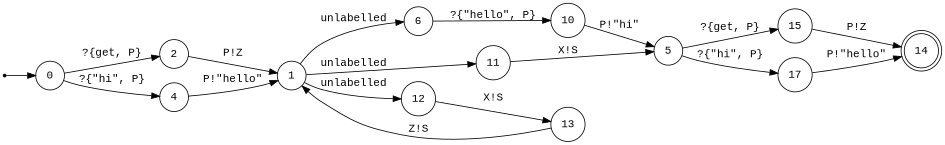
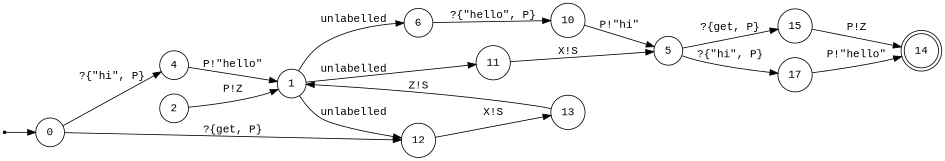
edge "0" -> "2": now "0" -> "12"
